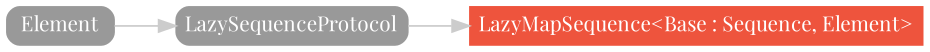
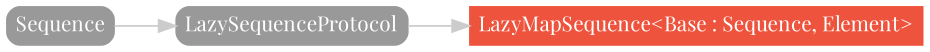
node "Element": label "Element" -> "Sequence"
